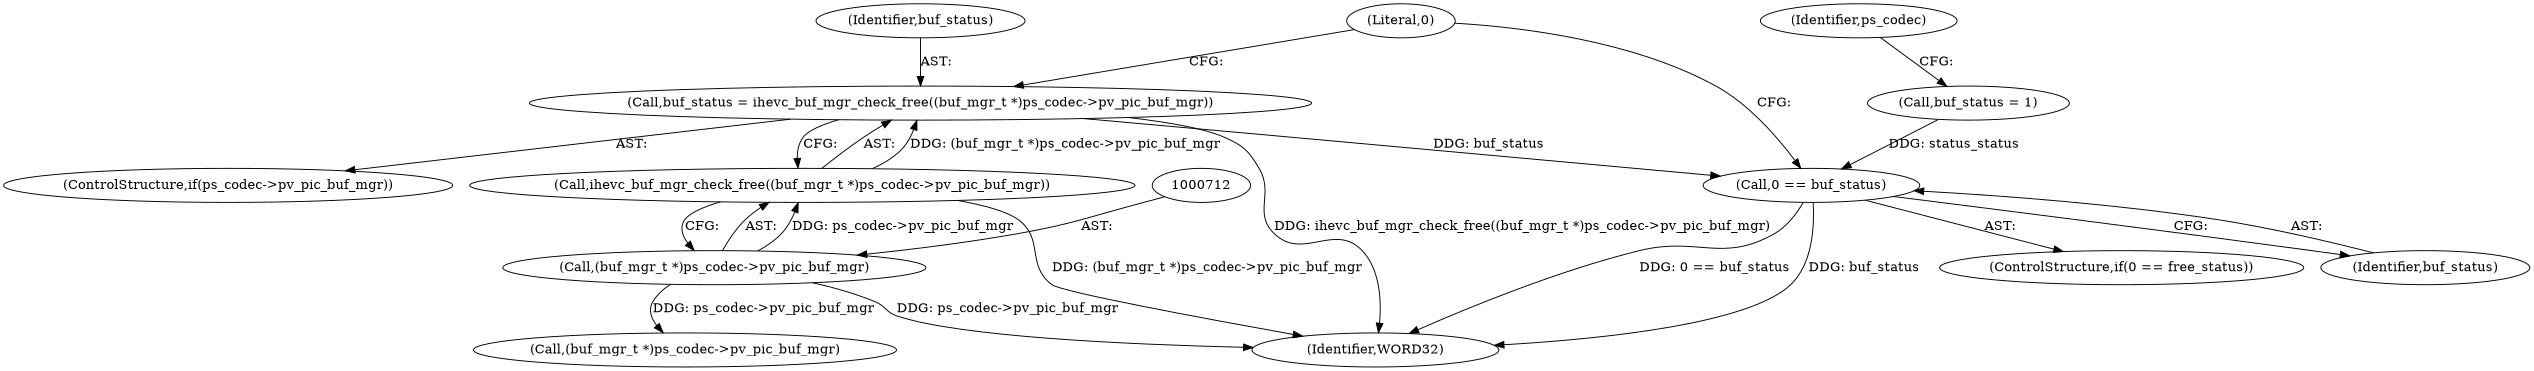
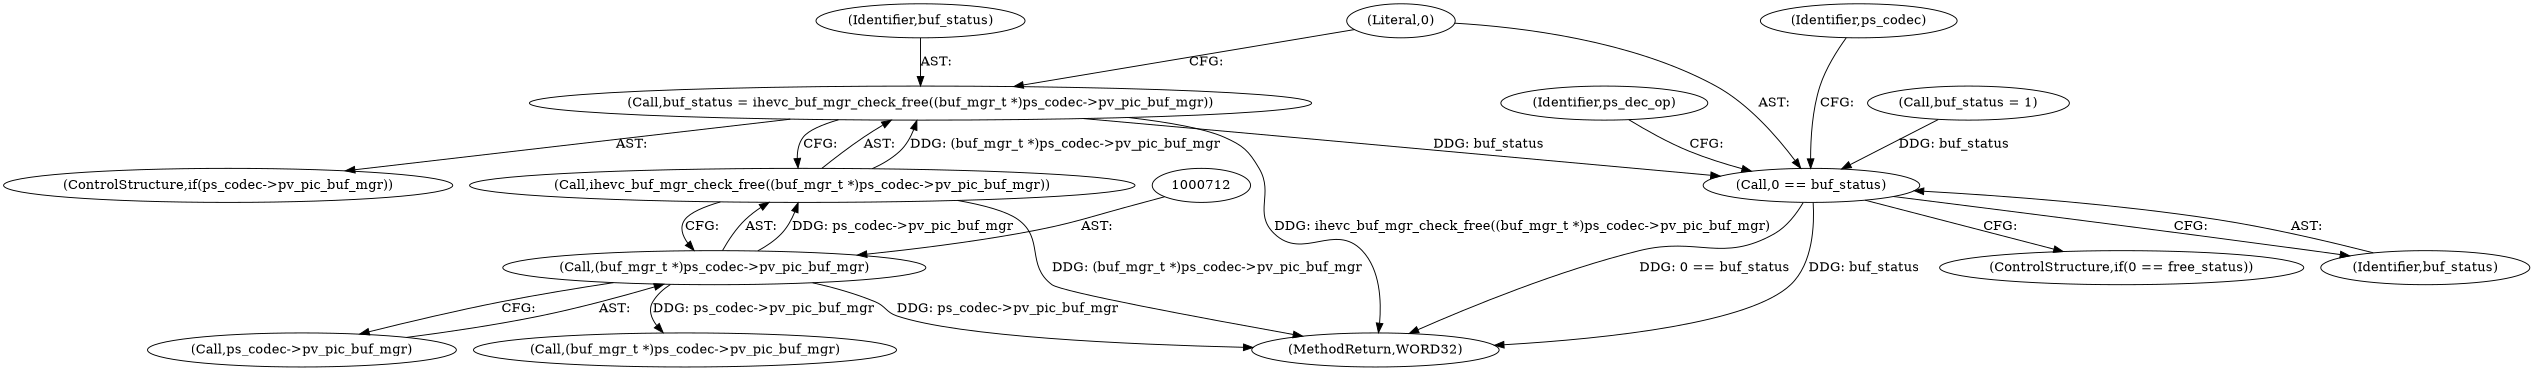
edge "(Identifier,ps_codec)" -> "(Call,buf_status = 1)": now "(Identifier,ps_codec)" -> "(Call,0 == buf_status)"
node "(Identifier,ps_dec_op)": added
edge "(Literal,0)" -> "(Call,0 == buf_status)": label "CFG: " -> "AST: "
edge "(Call,buf_status = 1)" -> "(Call,0 == buf_status)": label "DDG: status_status" -> "DDG: buf_status"
edge "(Call,0 == buf_status)" -> "(ControlStructure,if(0 == free_status))": label "AST: " -> "CFG: "
node "(Call,ps_codec->pv_pic_buf_mgr)": added
node "(Identifier,WORD32)": label "(Identifier,WORD32)" -> "(MethodReturn,WORD32)"
